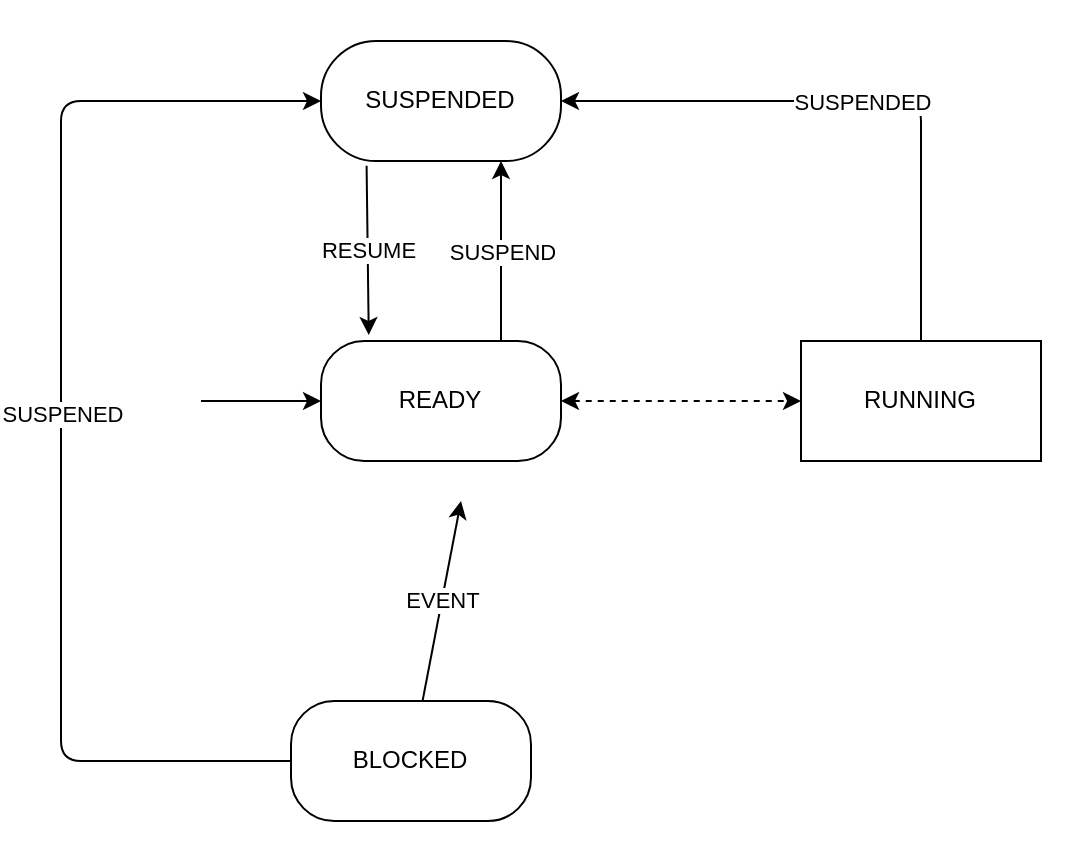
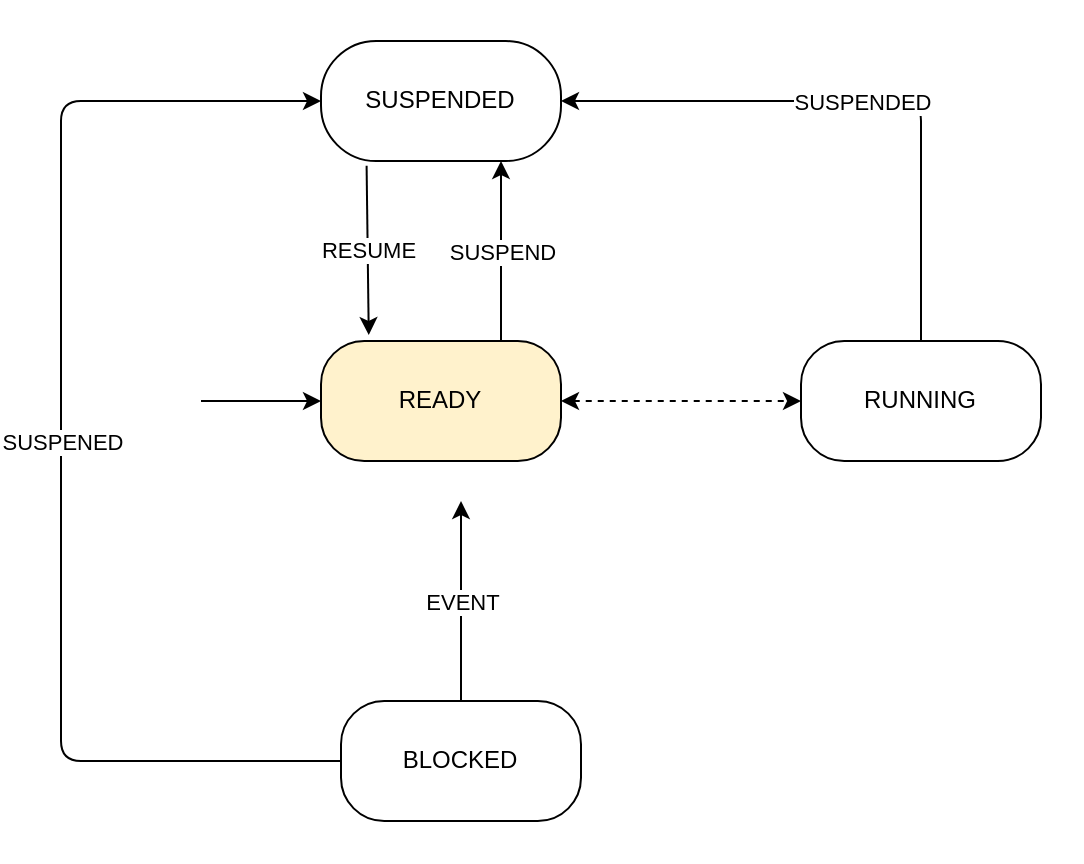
node "READY": fillcolor #ffffff -> #fff2cc
node "RUNNING": shape rectangle -> rounded rectangle
node "BLOCKED": moved (411, 761) -> (461, 761)
